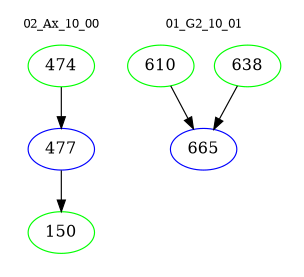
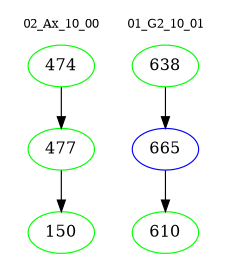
edge "610" -> "665": reversed
node "477": color blue -> green
